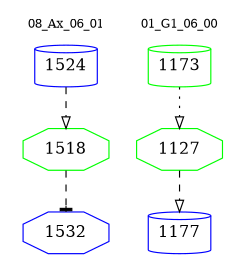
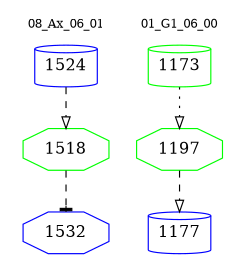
node "1127": label "1127" -> "1197"
